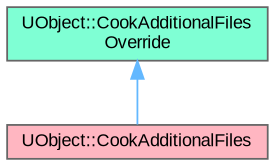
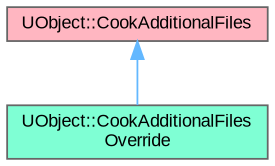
edge "UObject::CookAdditionalFiles" -> "UObject::CookAdditionalFiles Override": reversed
